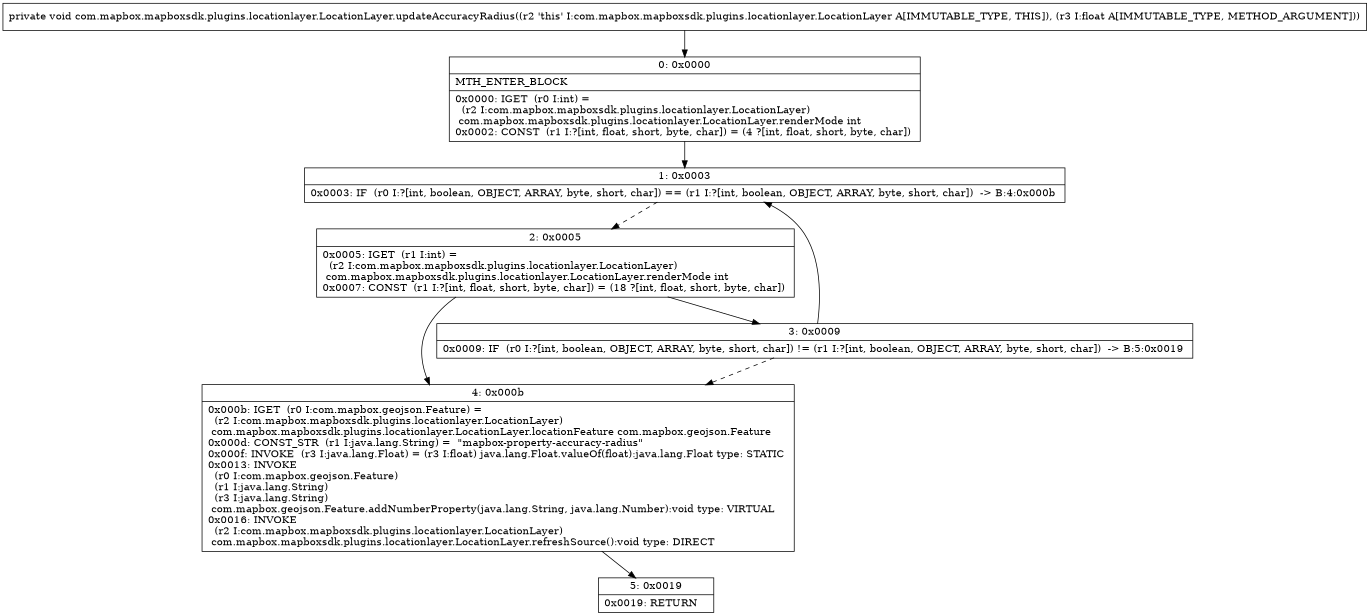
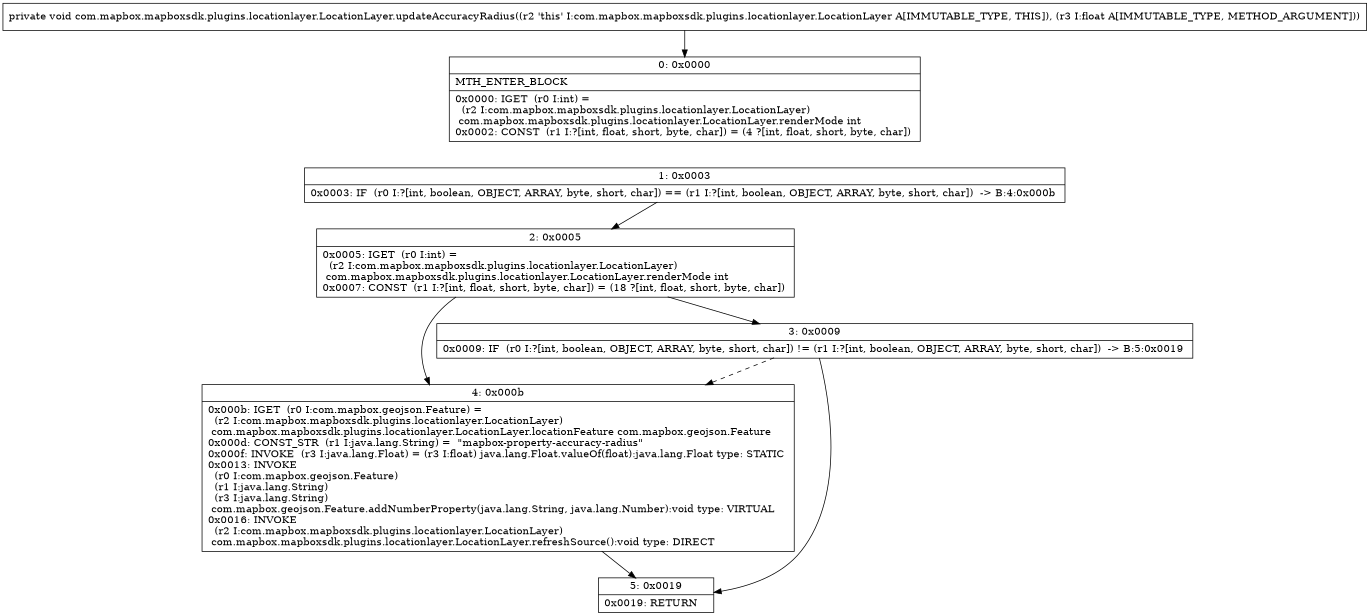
edge "0: 0x0000" -> "1: 0x0003": removed
edge "1: 0x0003" -> "2: 0x0005": style dashed -> solid
node "2: 0x0005": text "0x0005: IGET  (r1 I:int) =" -> "0x0005: IGET  (r0 I:int) ="
edge "3: 0x0009" -> "1: 0x0003": now "3: 0x0009" -> "5: 0x0019"
